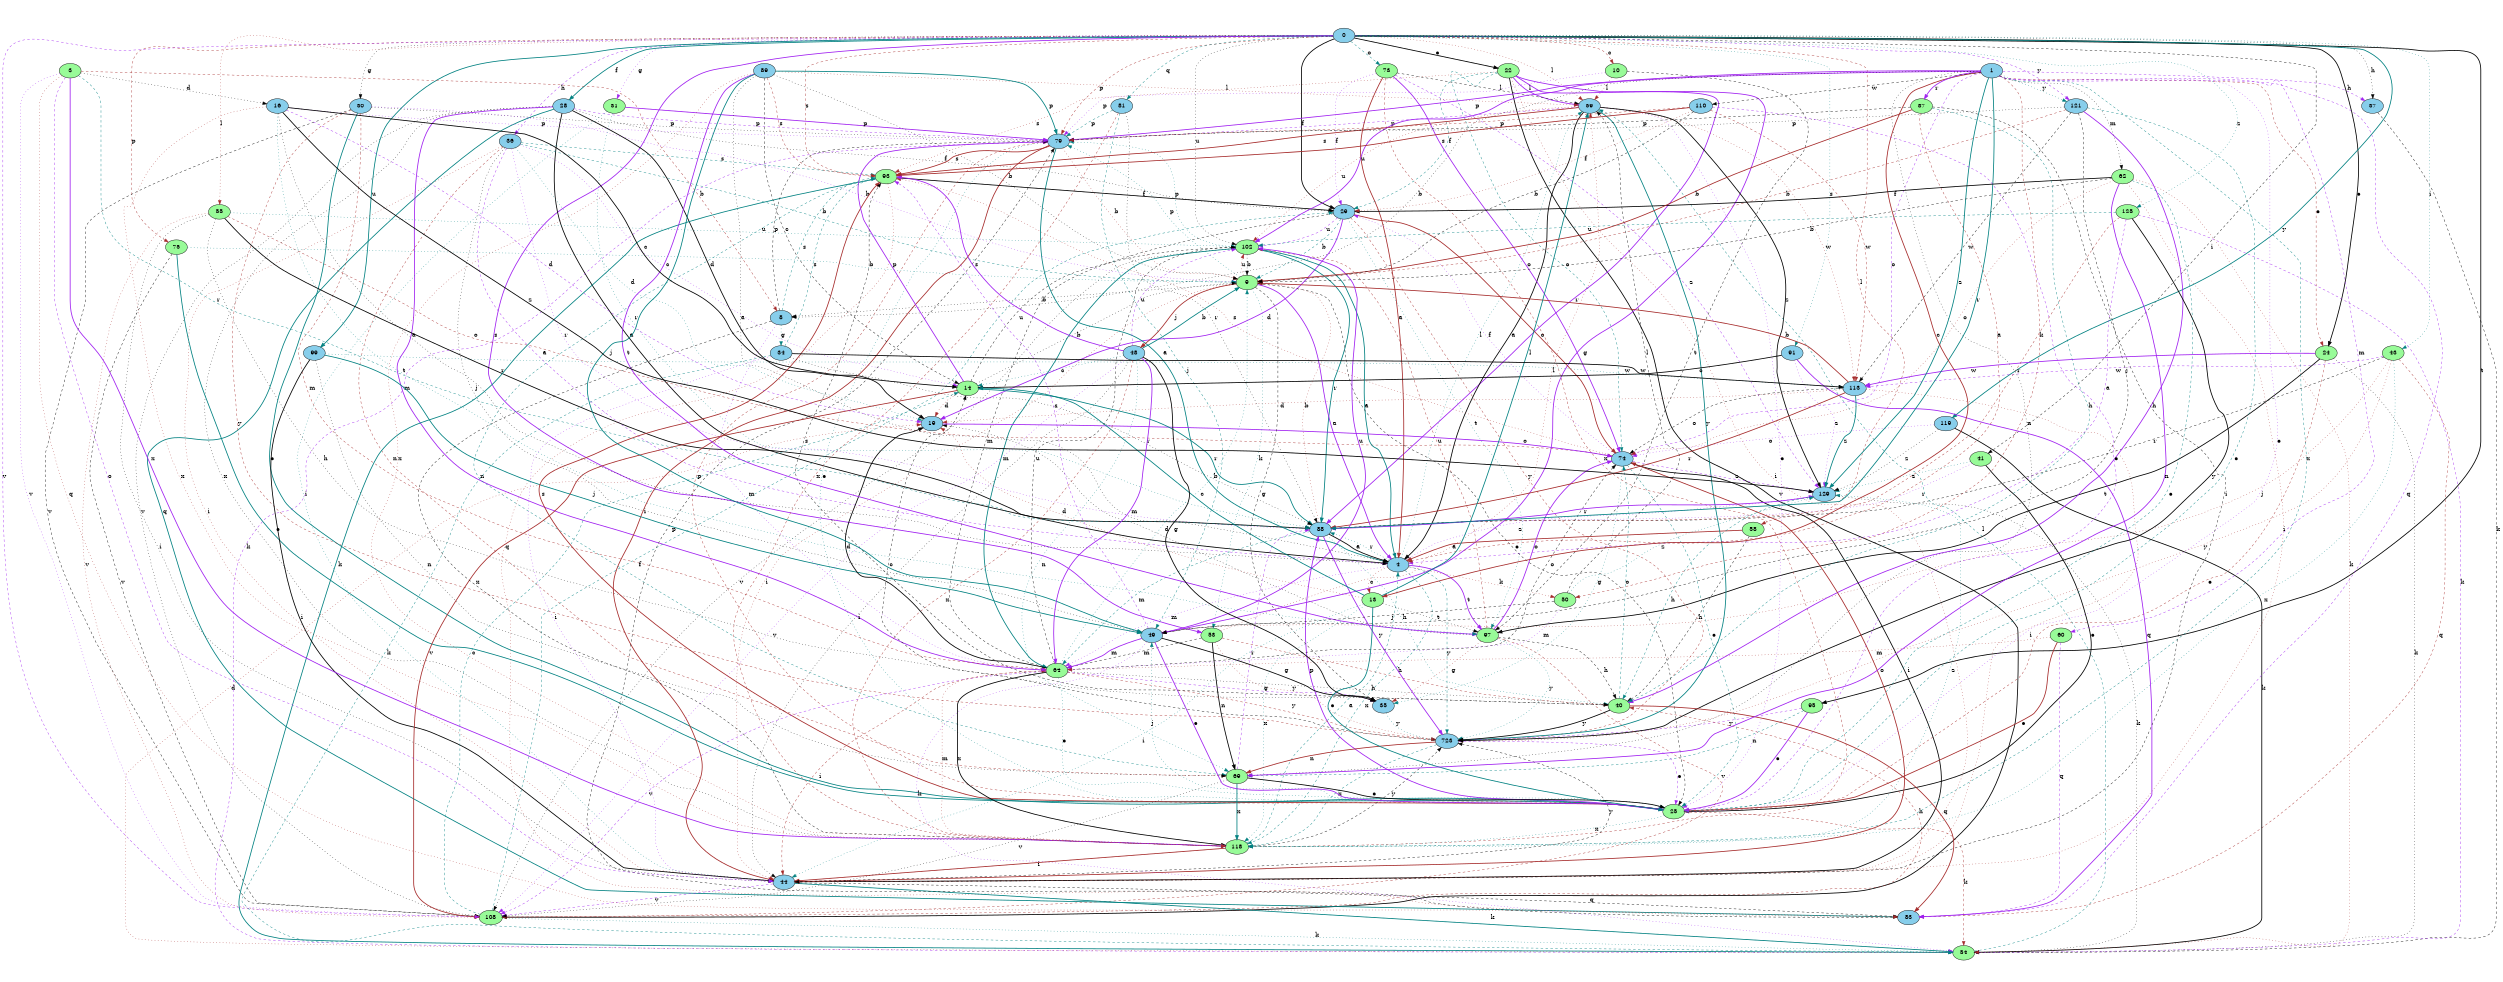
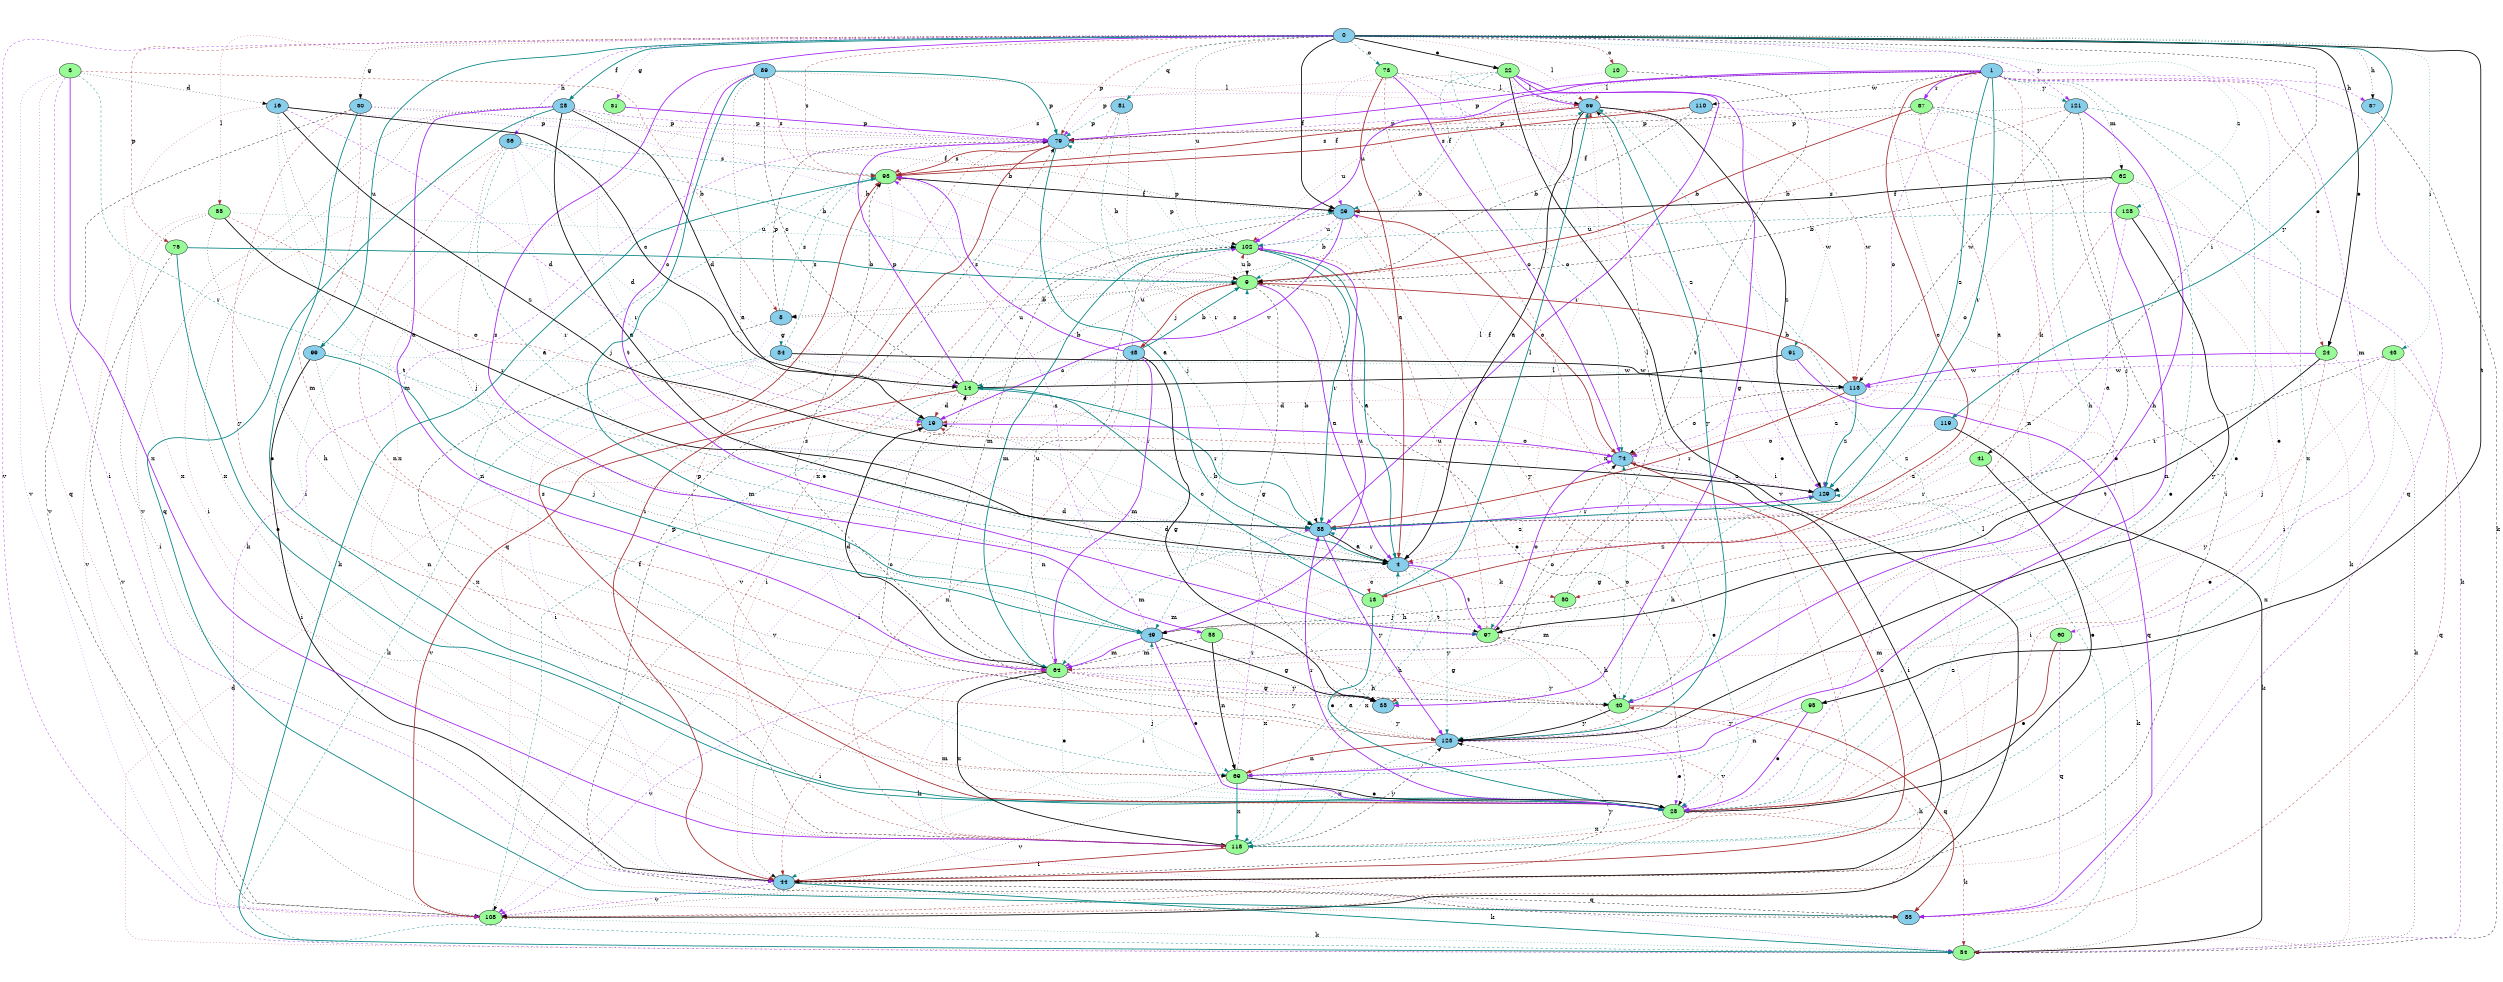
edge "75" -> "9": style dotted -> bold
edge "29" -> "19": label "d" -> "v"
edge "22" -> "49": now "22" -> "35"
edge "9" -> "53": removed, label "k"
edge "3" -> "44": label "o" -> "i"
edge "36" -> "4": color purple -> teal
node "58": removed
edge "108" -> "14": removed, label "c"
edge "25" -> "88": label "p" -> "r"
node "723": label "723" -> "123"
